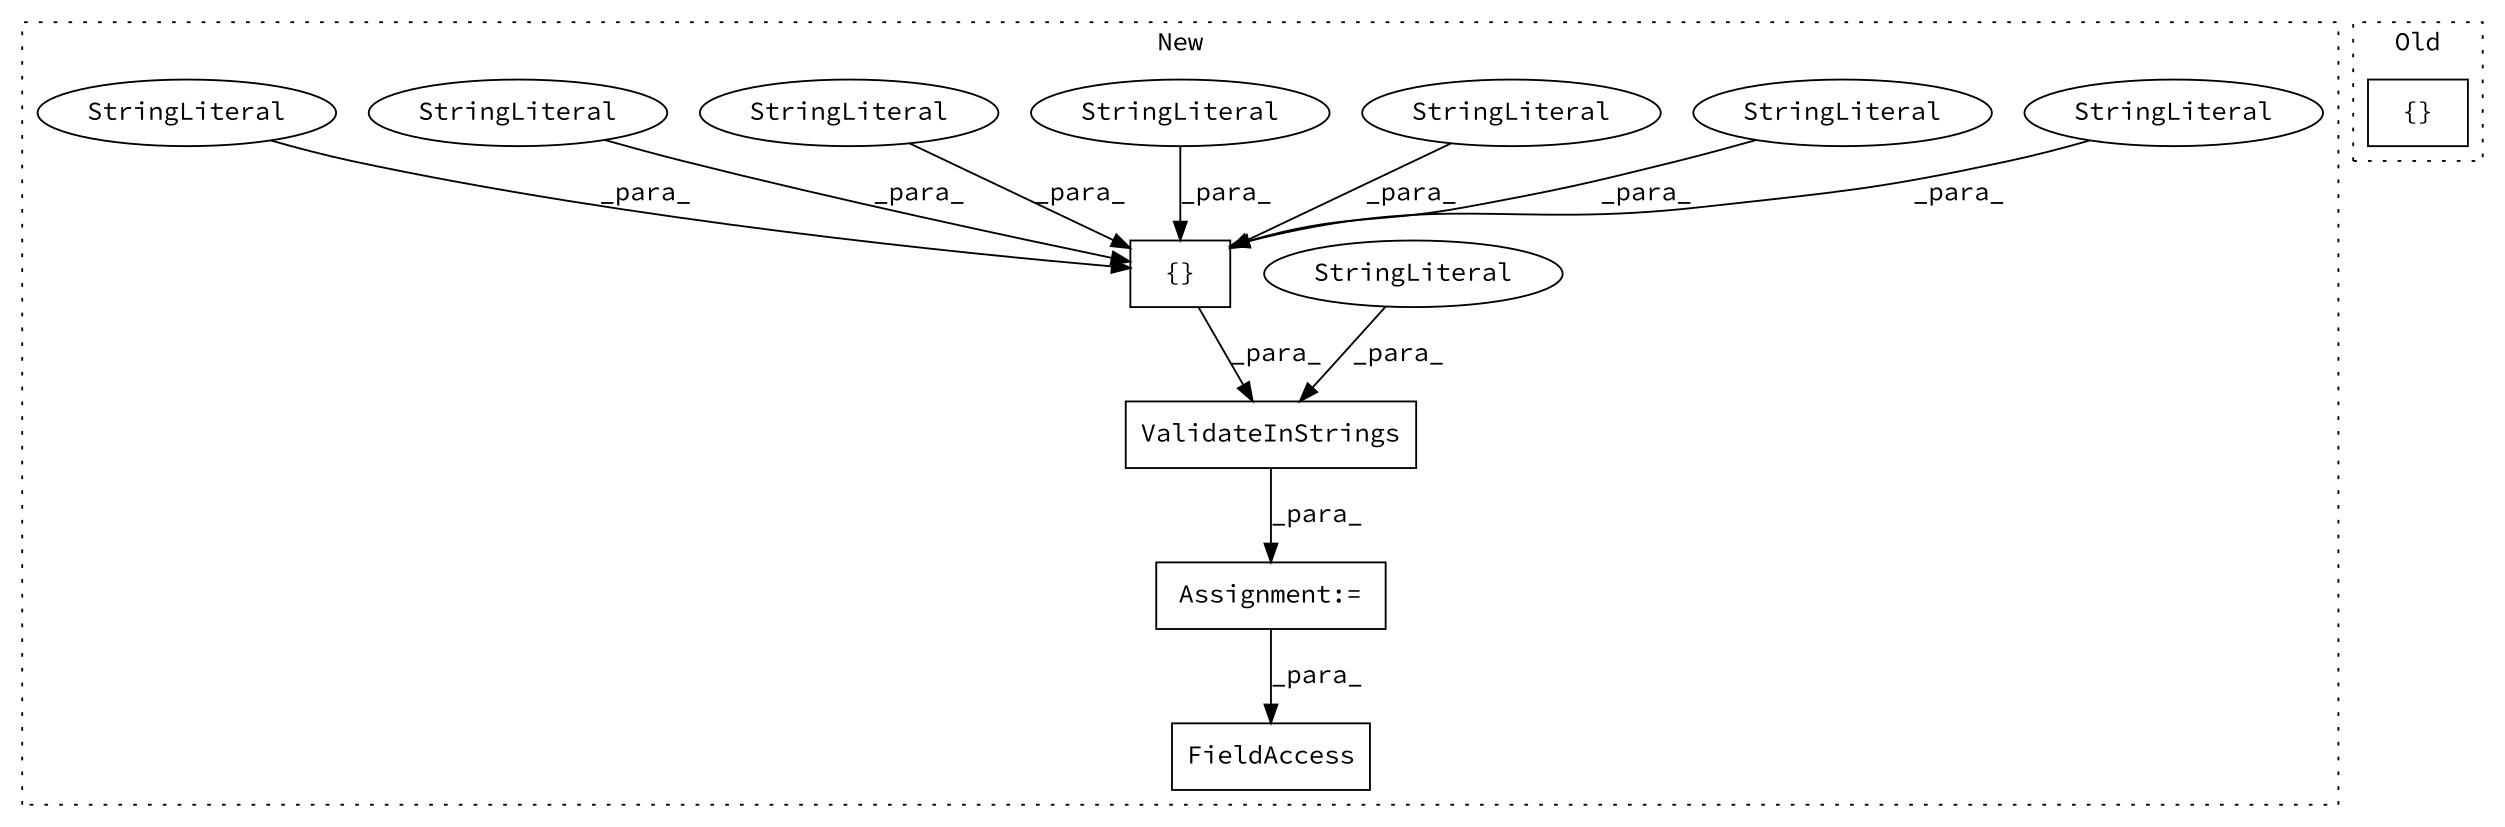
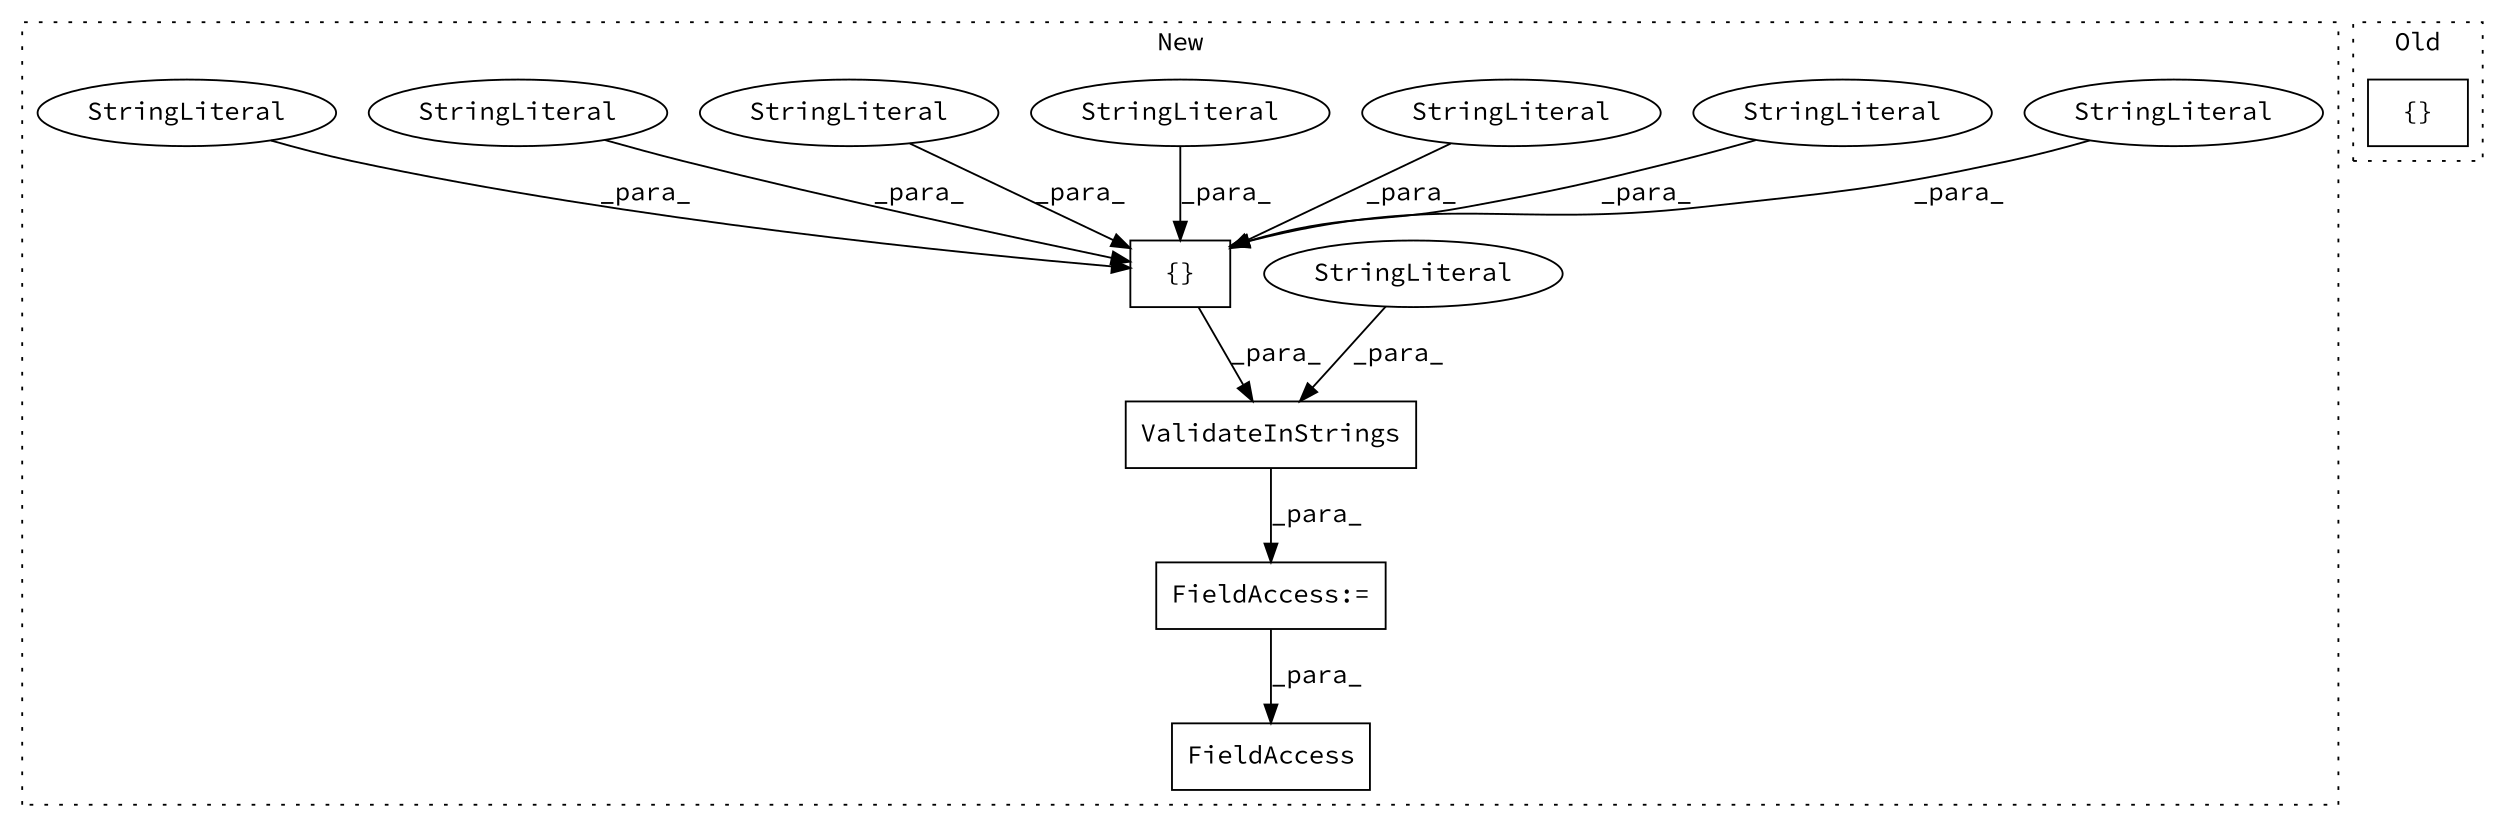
node "Assignment:=": label "Assignment:=" -> "FieldAccess:="
